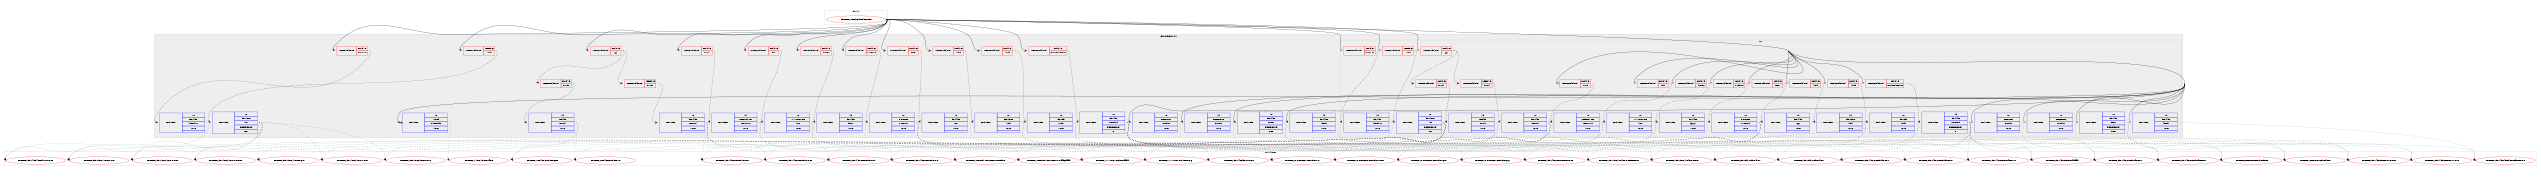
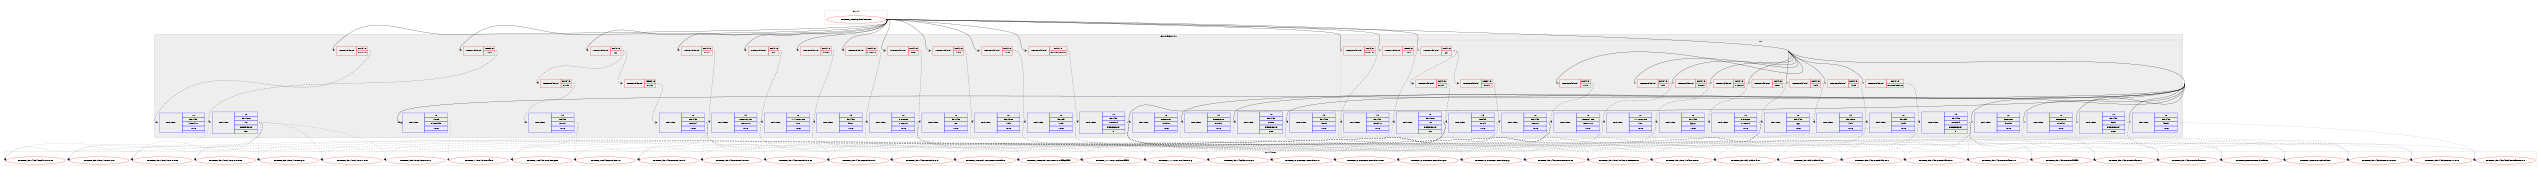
node "portage://dev-libs/openssl-1.1.0l": added
